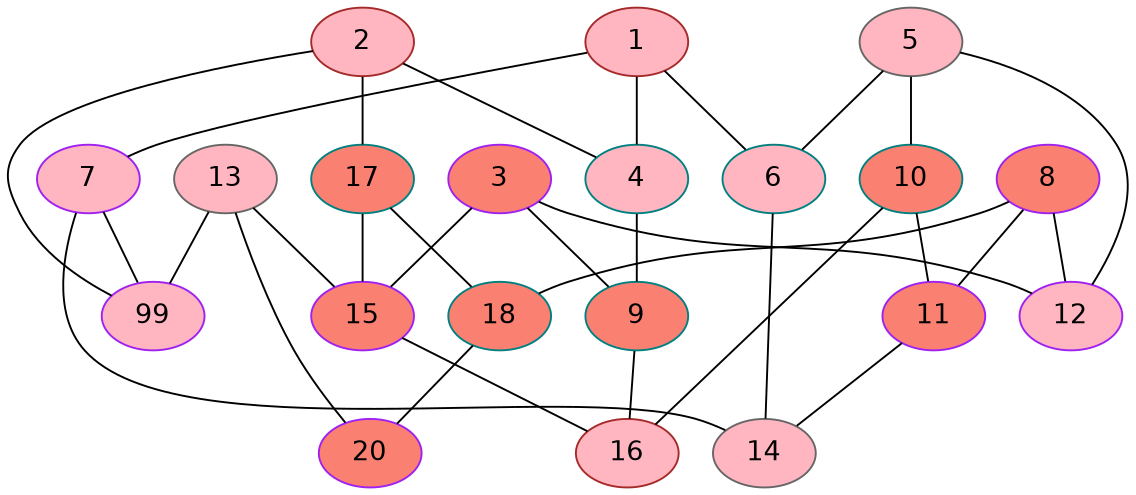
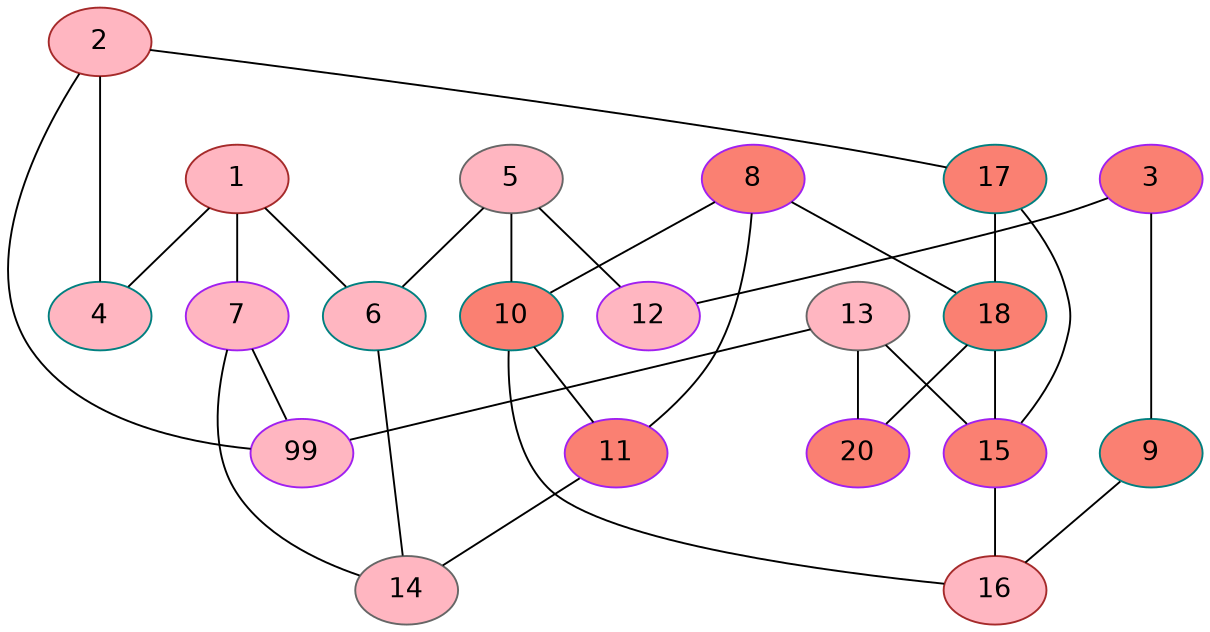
edge "3" -- "15": now "18" -- "15"
edge "8" -- "12": now "8" -- "10"
edge "4" -- "9": removed
